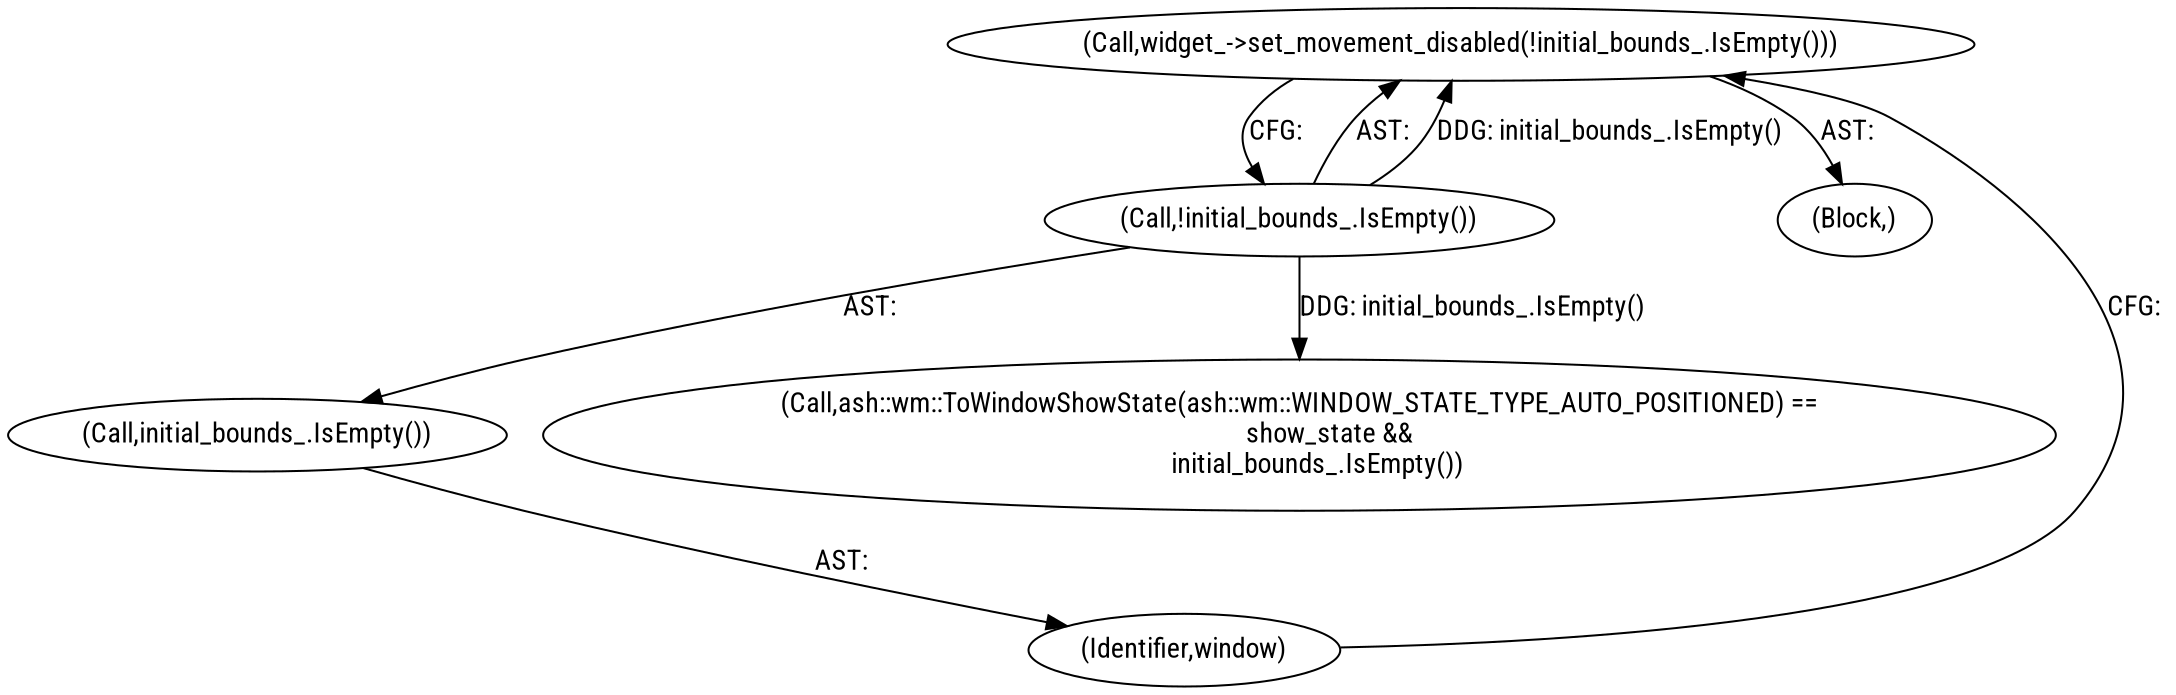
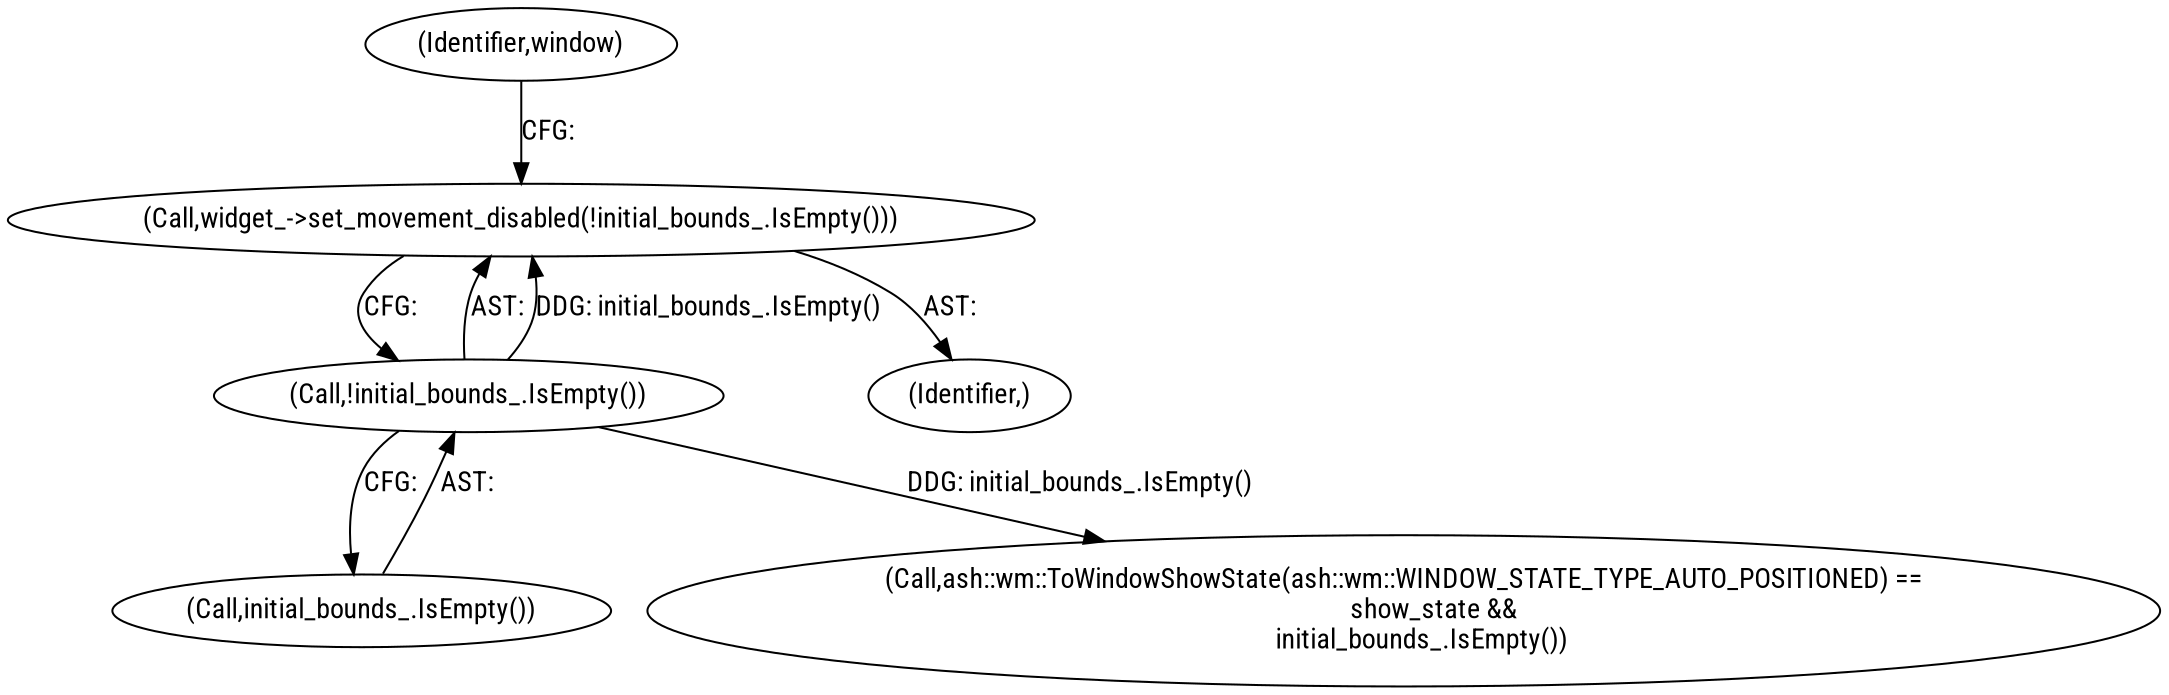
node "(Block,)": label "(Block,)" -> "(Identifier,)"
edge "(Call,!initial_bounds_.IsEmpty())" -> "(Call,initial_bounds_.IsEmpty())": label "AST: " -> "CFG: "
edge "(Call,initial_bounds_.IsEmpty())" -> "(Identifier,window)": now "(Call,initial_bounds_.IsEmpty())" -> "(Call,!initial_bounds_.IsEmpty())"
